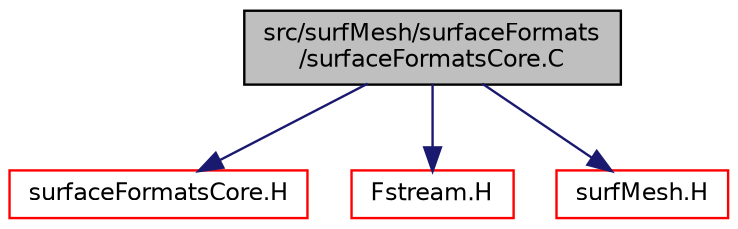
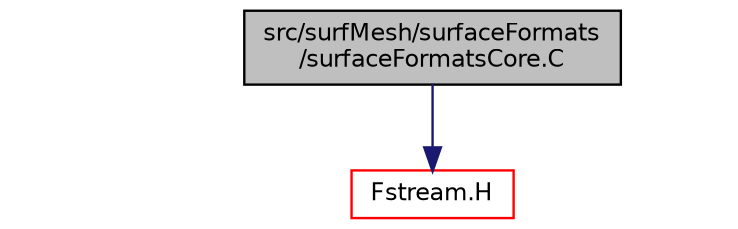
node "surfaceFormatsCore.H": removed
node "surfMesh.H": removed
